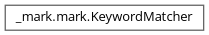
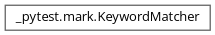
node "_mark.mark.KeywordMatcher": label "_mark.mark.KeywordMatcher" -> "_pytest.mark.KeywordMatcher"
